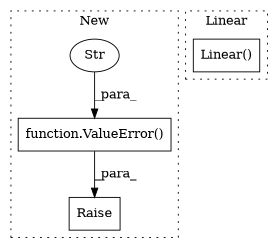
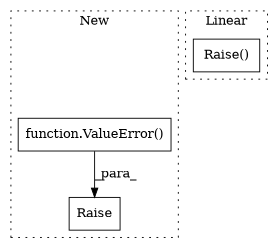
node "Str": removed
node "Linear()": label "Linear()" -> "Raise()"
